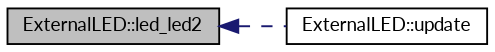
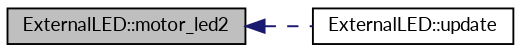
node "ExternalLED::led_led2": label "ExternalLED::led_led2" -> "ExternalLED::motor_led2"
